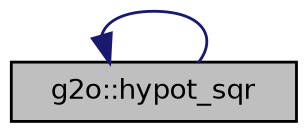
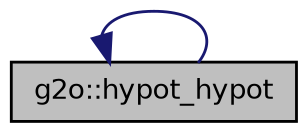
node "g2o::hypot_sqr": label "g2o::hypot_sqr" -> "g2o::hypot_hypot"
